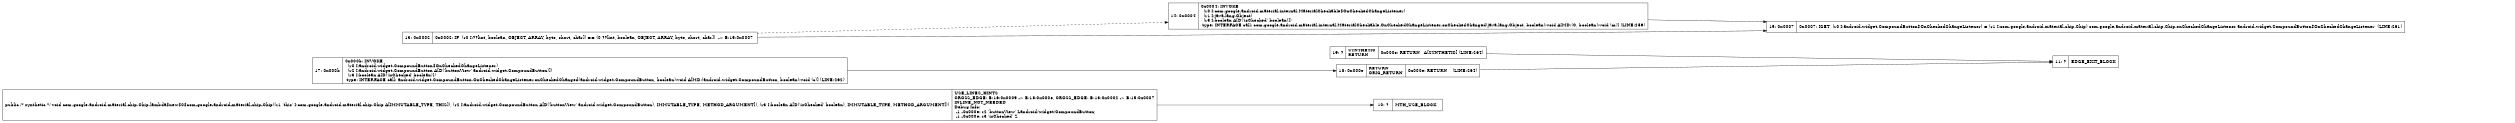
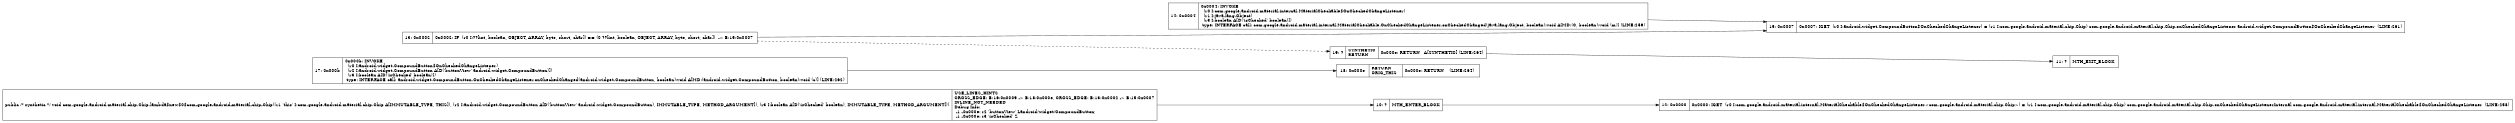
edge "13: 0x0002" -> "14: 0x0004": now "13: 0x0002" -> "19: ?"
node "11: ?": text "EDGE_EXIT_BLOCK" -> "MTH_EXIT_BLOCK"
edge "18: 0x000e" -> "11: ?": removed
node "18: 0x000e": text "ORIG_RETURN" -> "ORIG_THIS"
node "10: ?": text "MTH_USE_BLOCK" -> "MTH_ENTER_BLOCK"
node "12: 0x0000": added
